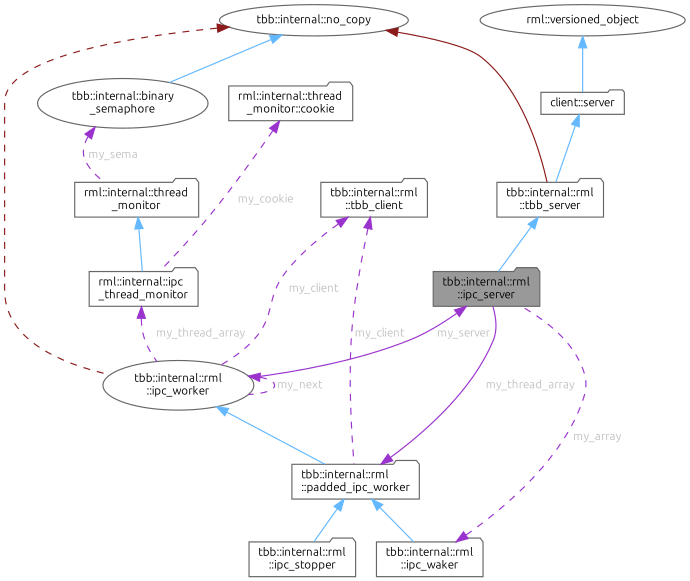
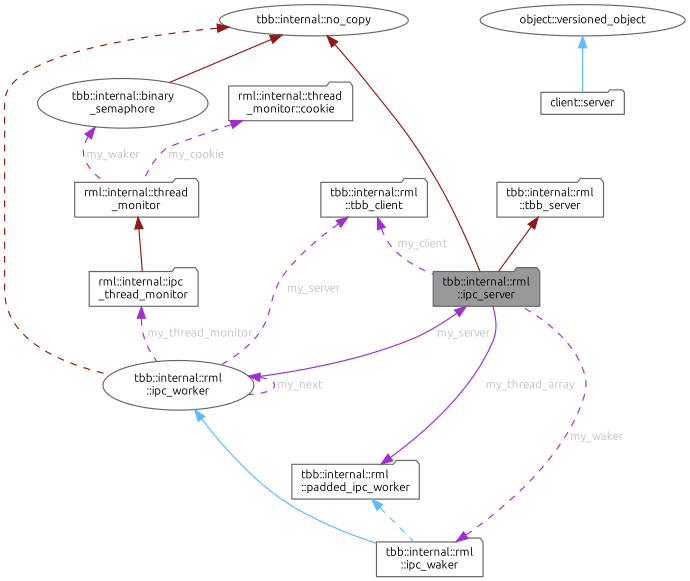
node "rml::versioned_object": label "rml::versioned_object" -> "object::versioned_object"
edge "tbb::internal::binary _semaphore" -> "tbb::internal::no_copy": color steelblue1 -> firebrick4
edge "tbb::internal::rml ::tbb_server" -> "tbb::internal::no_copy": now "tbb::internal::rml ::ipc_server" -> "tbb::internal::no_copy"
edge "tbb::internal::rml ::tbb_server" -> "client::server": removed
edge "rml::internal::thread _monitor" -> "tbb::internal::binary _semaphore": label " my_sema" -> " my_waker"
edge "rml::internal::ipc _thread_monitor" -> "rml::internal::thread _monitor::cookie": now "rml::internal::thread _monitor" -> "rml::internal::thread _monitor::cookie"
edge "tbb::internal::rml ::ipc_server" -> "tbb::internal::rml ::tbb_server": color steelblue1 -> firebrick4
edge "rml::internal::ipc _thread_monitor" -> "rml::internal::thread _monitor": color steelblue1 -> firebrick4
edge "tbb::internal::rml ::ipc_worker" -> "tbb::internal::rml ::tbb_client": label " my_client" -> " my_server"
edge "tbb::internal::rml ::ipc_worker" -> "rml::internal::ipc _thread_monitor": label " my_thread_array" -> " my_thread_monitor"
edge "tbb::internal::rml ::padded_ipc_worker" -> "tbb::internal::rml ::tbb_client": now "tbb::internal::rml ::ipc_server" -> "tbb::internal::rml ::tbb_client"
edge "tbb::internal::rml ::ipc_server" -> "tbb::internal::rml ::ipc_waker": label " my_array" -> " my_waker"
edge "tbb::internal::rml ::padded_ipc_worker" -> "tbb::internal::rml ::ipc_worker": now "tbb::internal::rml ::ipc_waker" -> "tbb::internal::rml ::ipc_worker"
edge "tbb::internal::rml ::ipc_waker" -> "tbb::internal::rml ::padded_ipc_worker": style solid -> dashed
node "tbb::internal::rml ::ipc_stopper": removed
